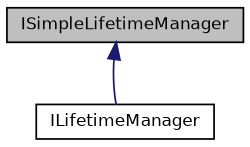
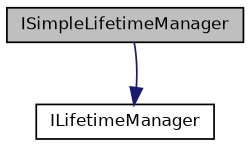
edge "ILifetimeManager" -> "ISimpleLifetimeManager": reversed
